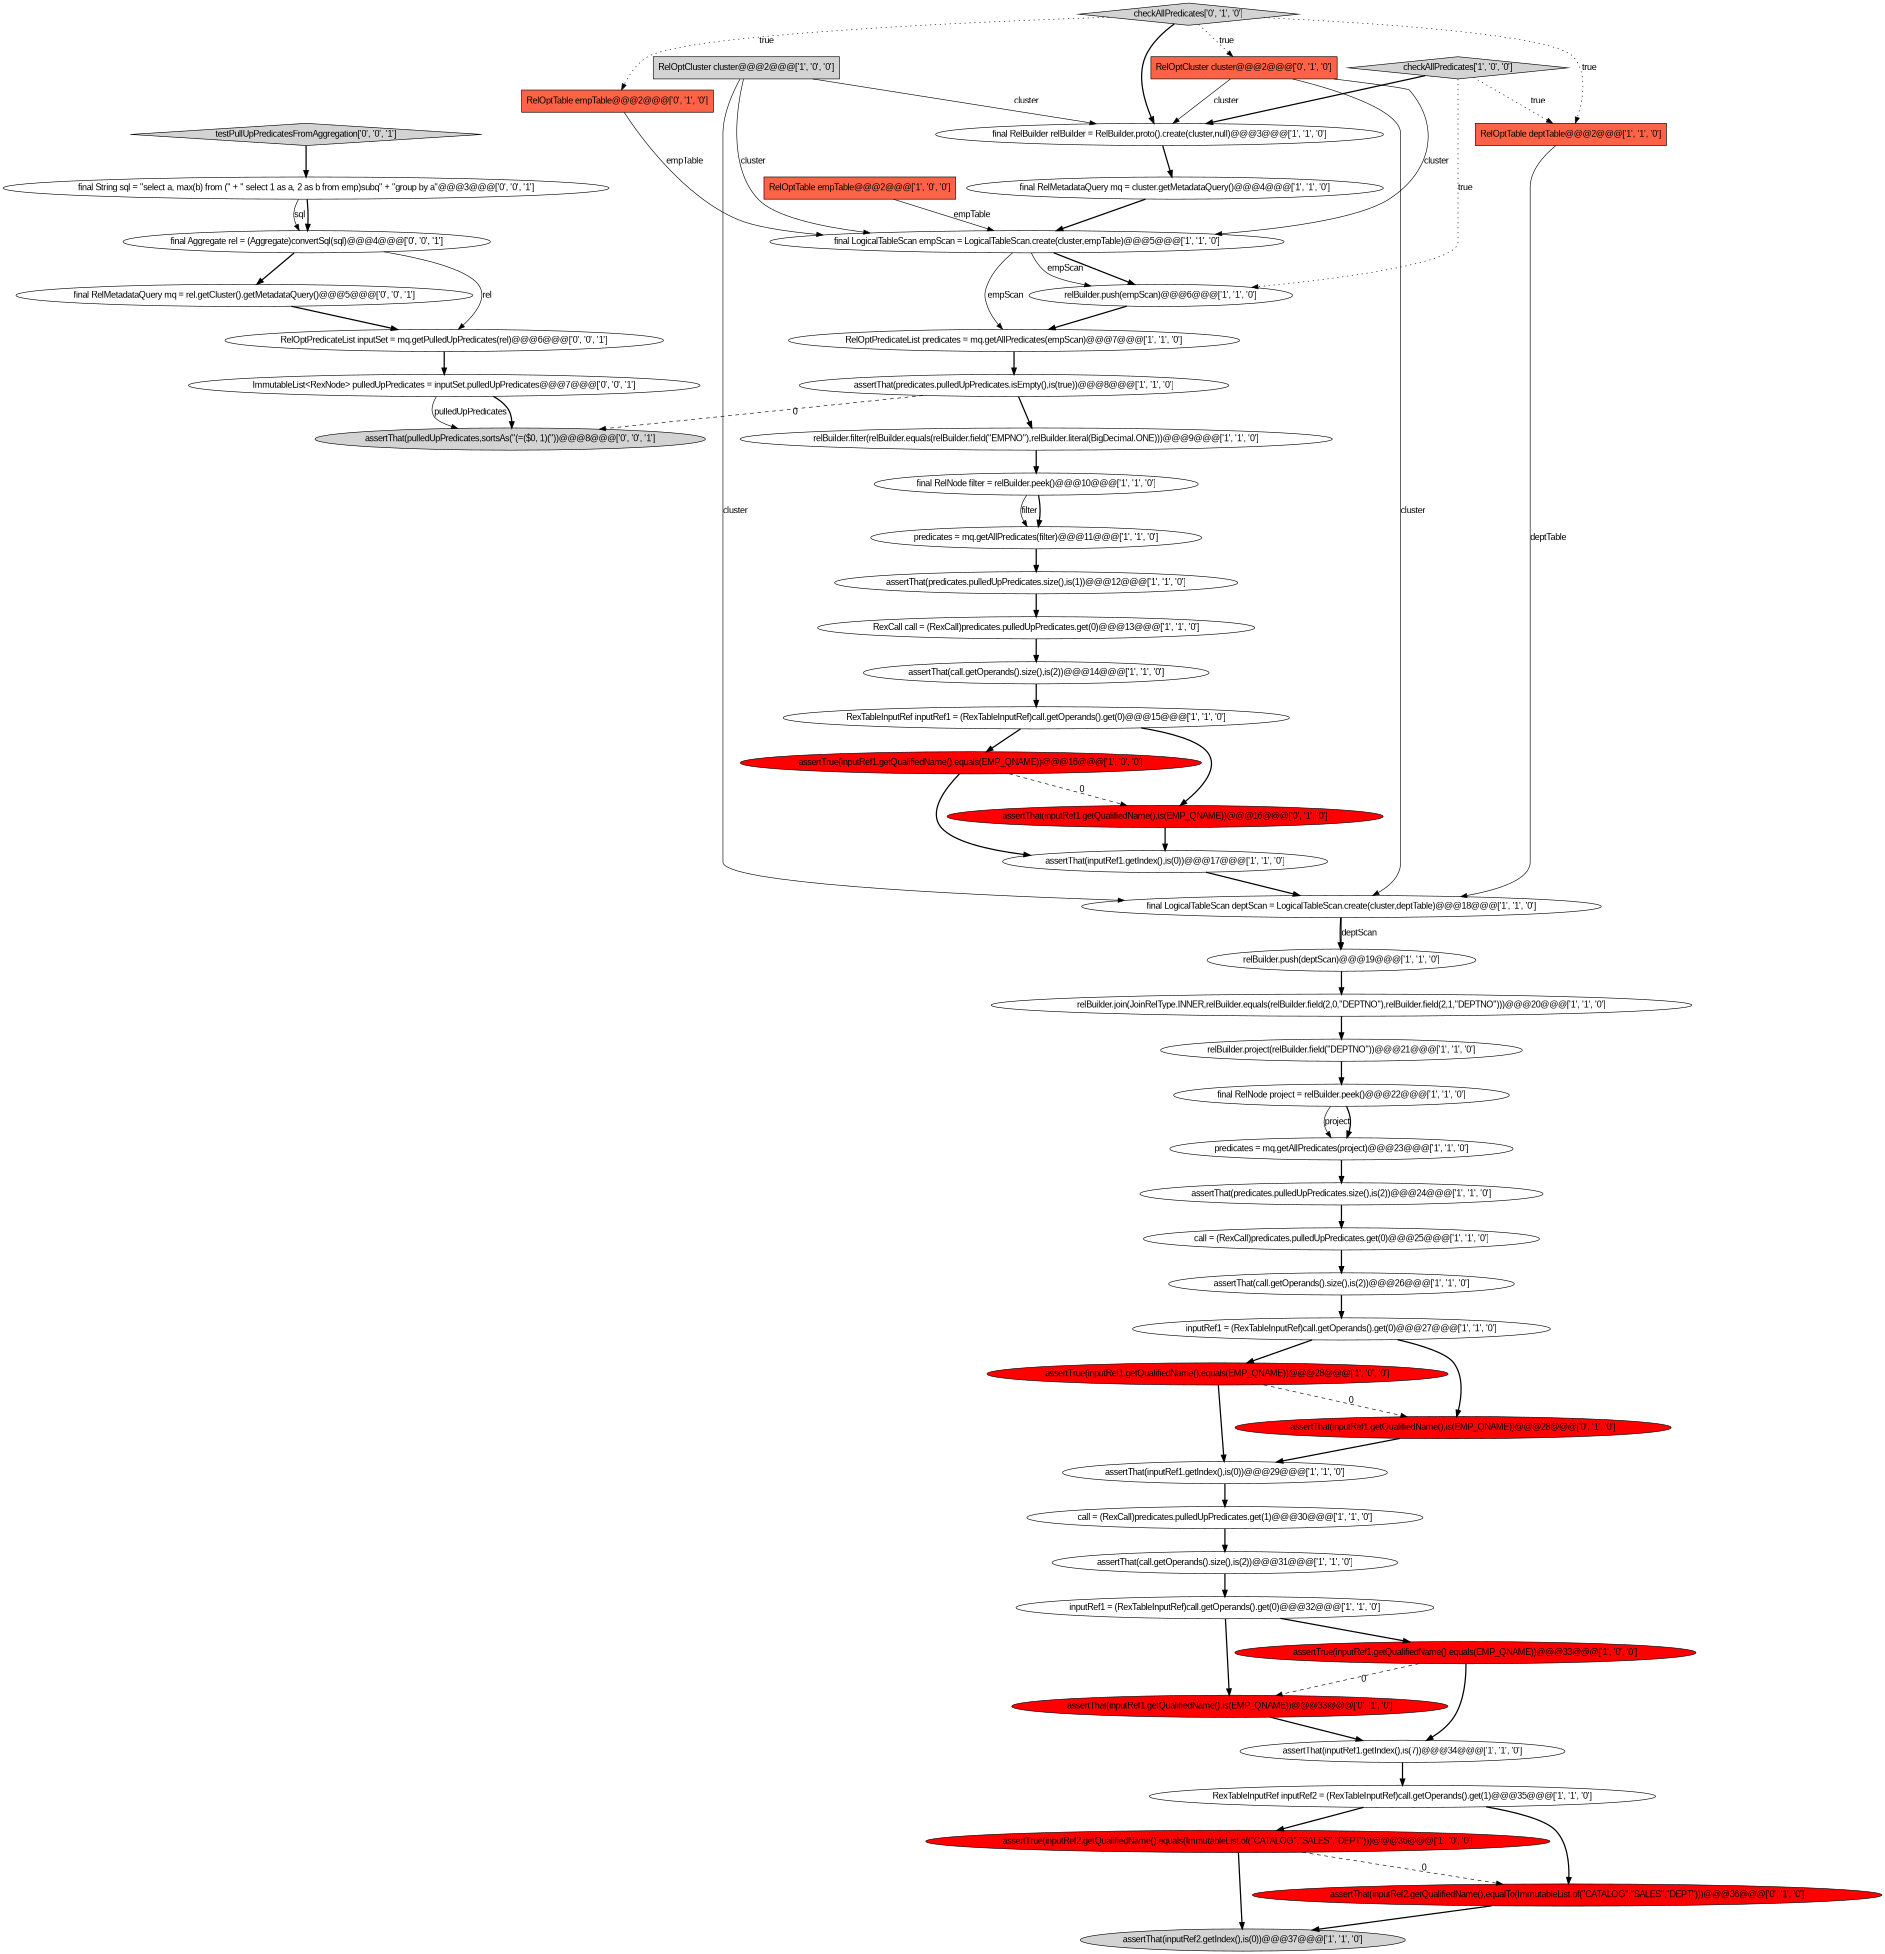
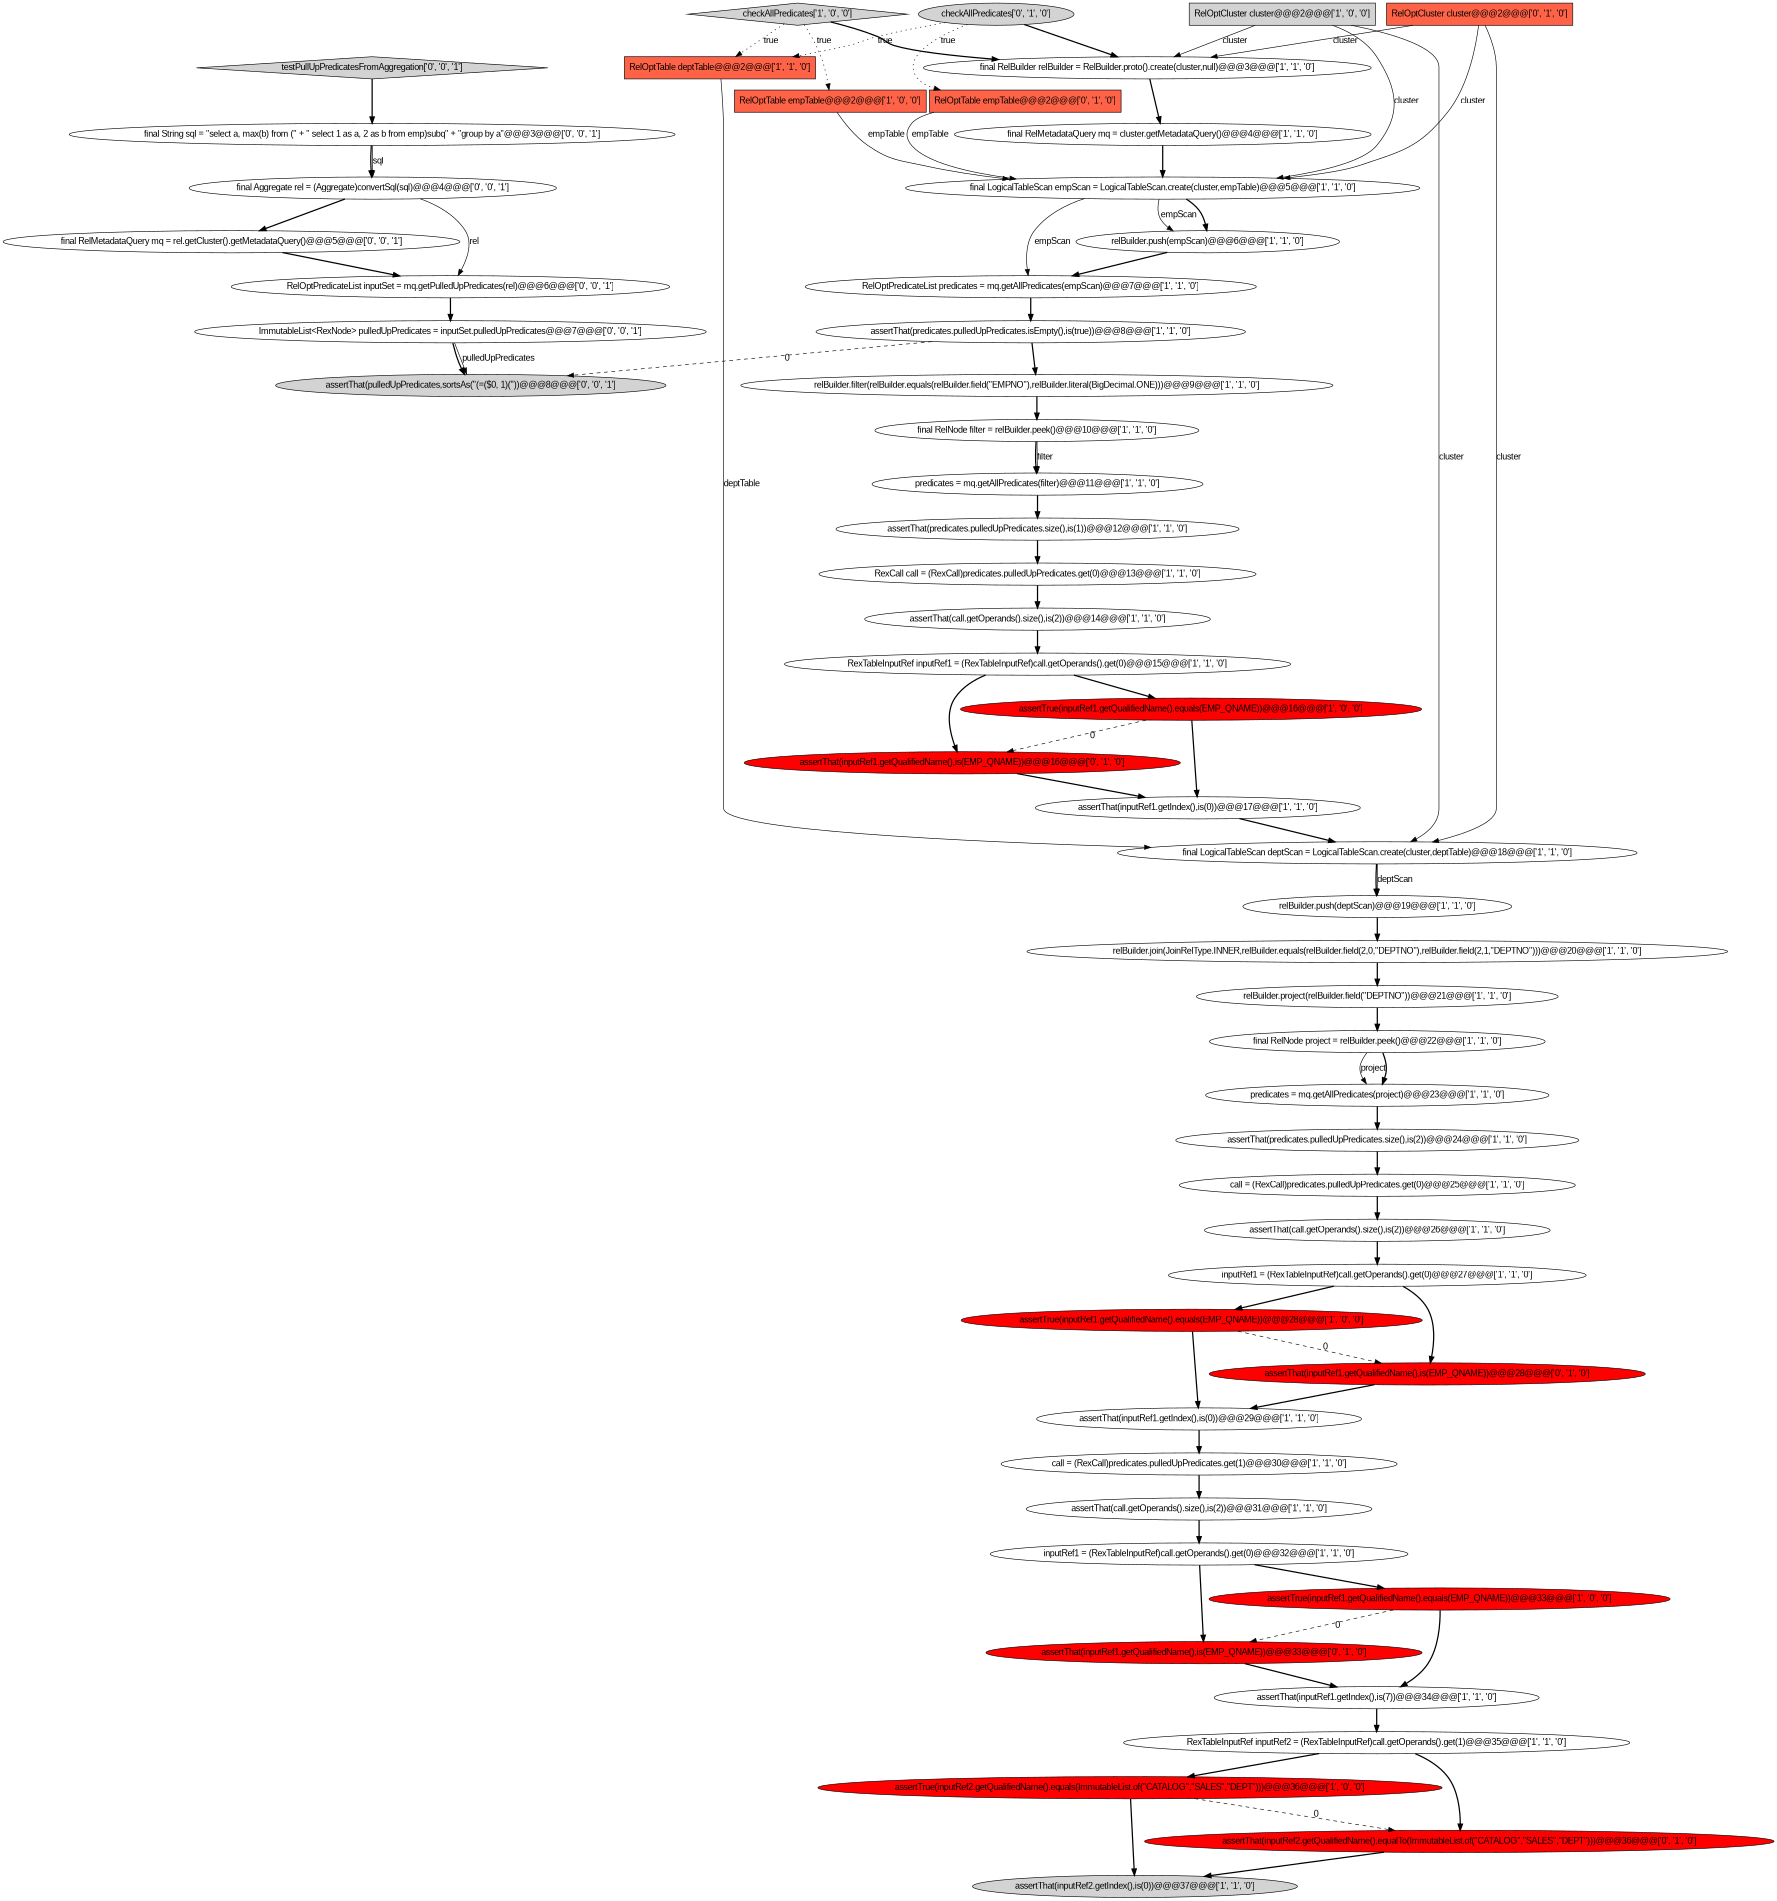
node "checkAllPredicates['0', '1', '0']": shape diamond -> ellipse
edge "checkAllPredicates['0', '1', '0']" -> "RelOptCluster cluster@@@2@@@['0', '1', '0']": removed, label "true"
edge "checkAllPredicates['1', '0', '0']" -> "relBuilder.push(empScan)@@@6@@@['1', '1', '0']": now "checkAllPredicates['1', '0', '0']" -> "RelOptTable empTable@@@2@@@['1', '0', '0']"
